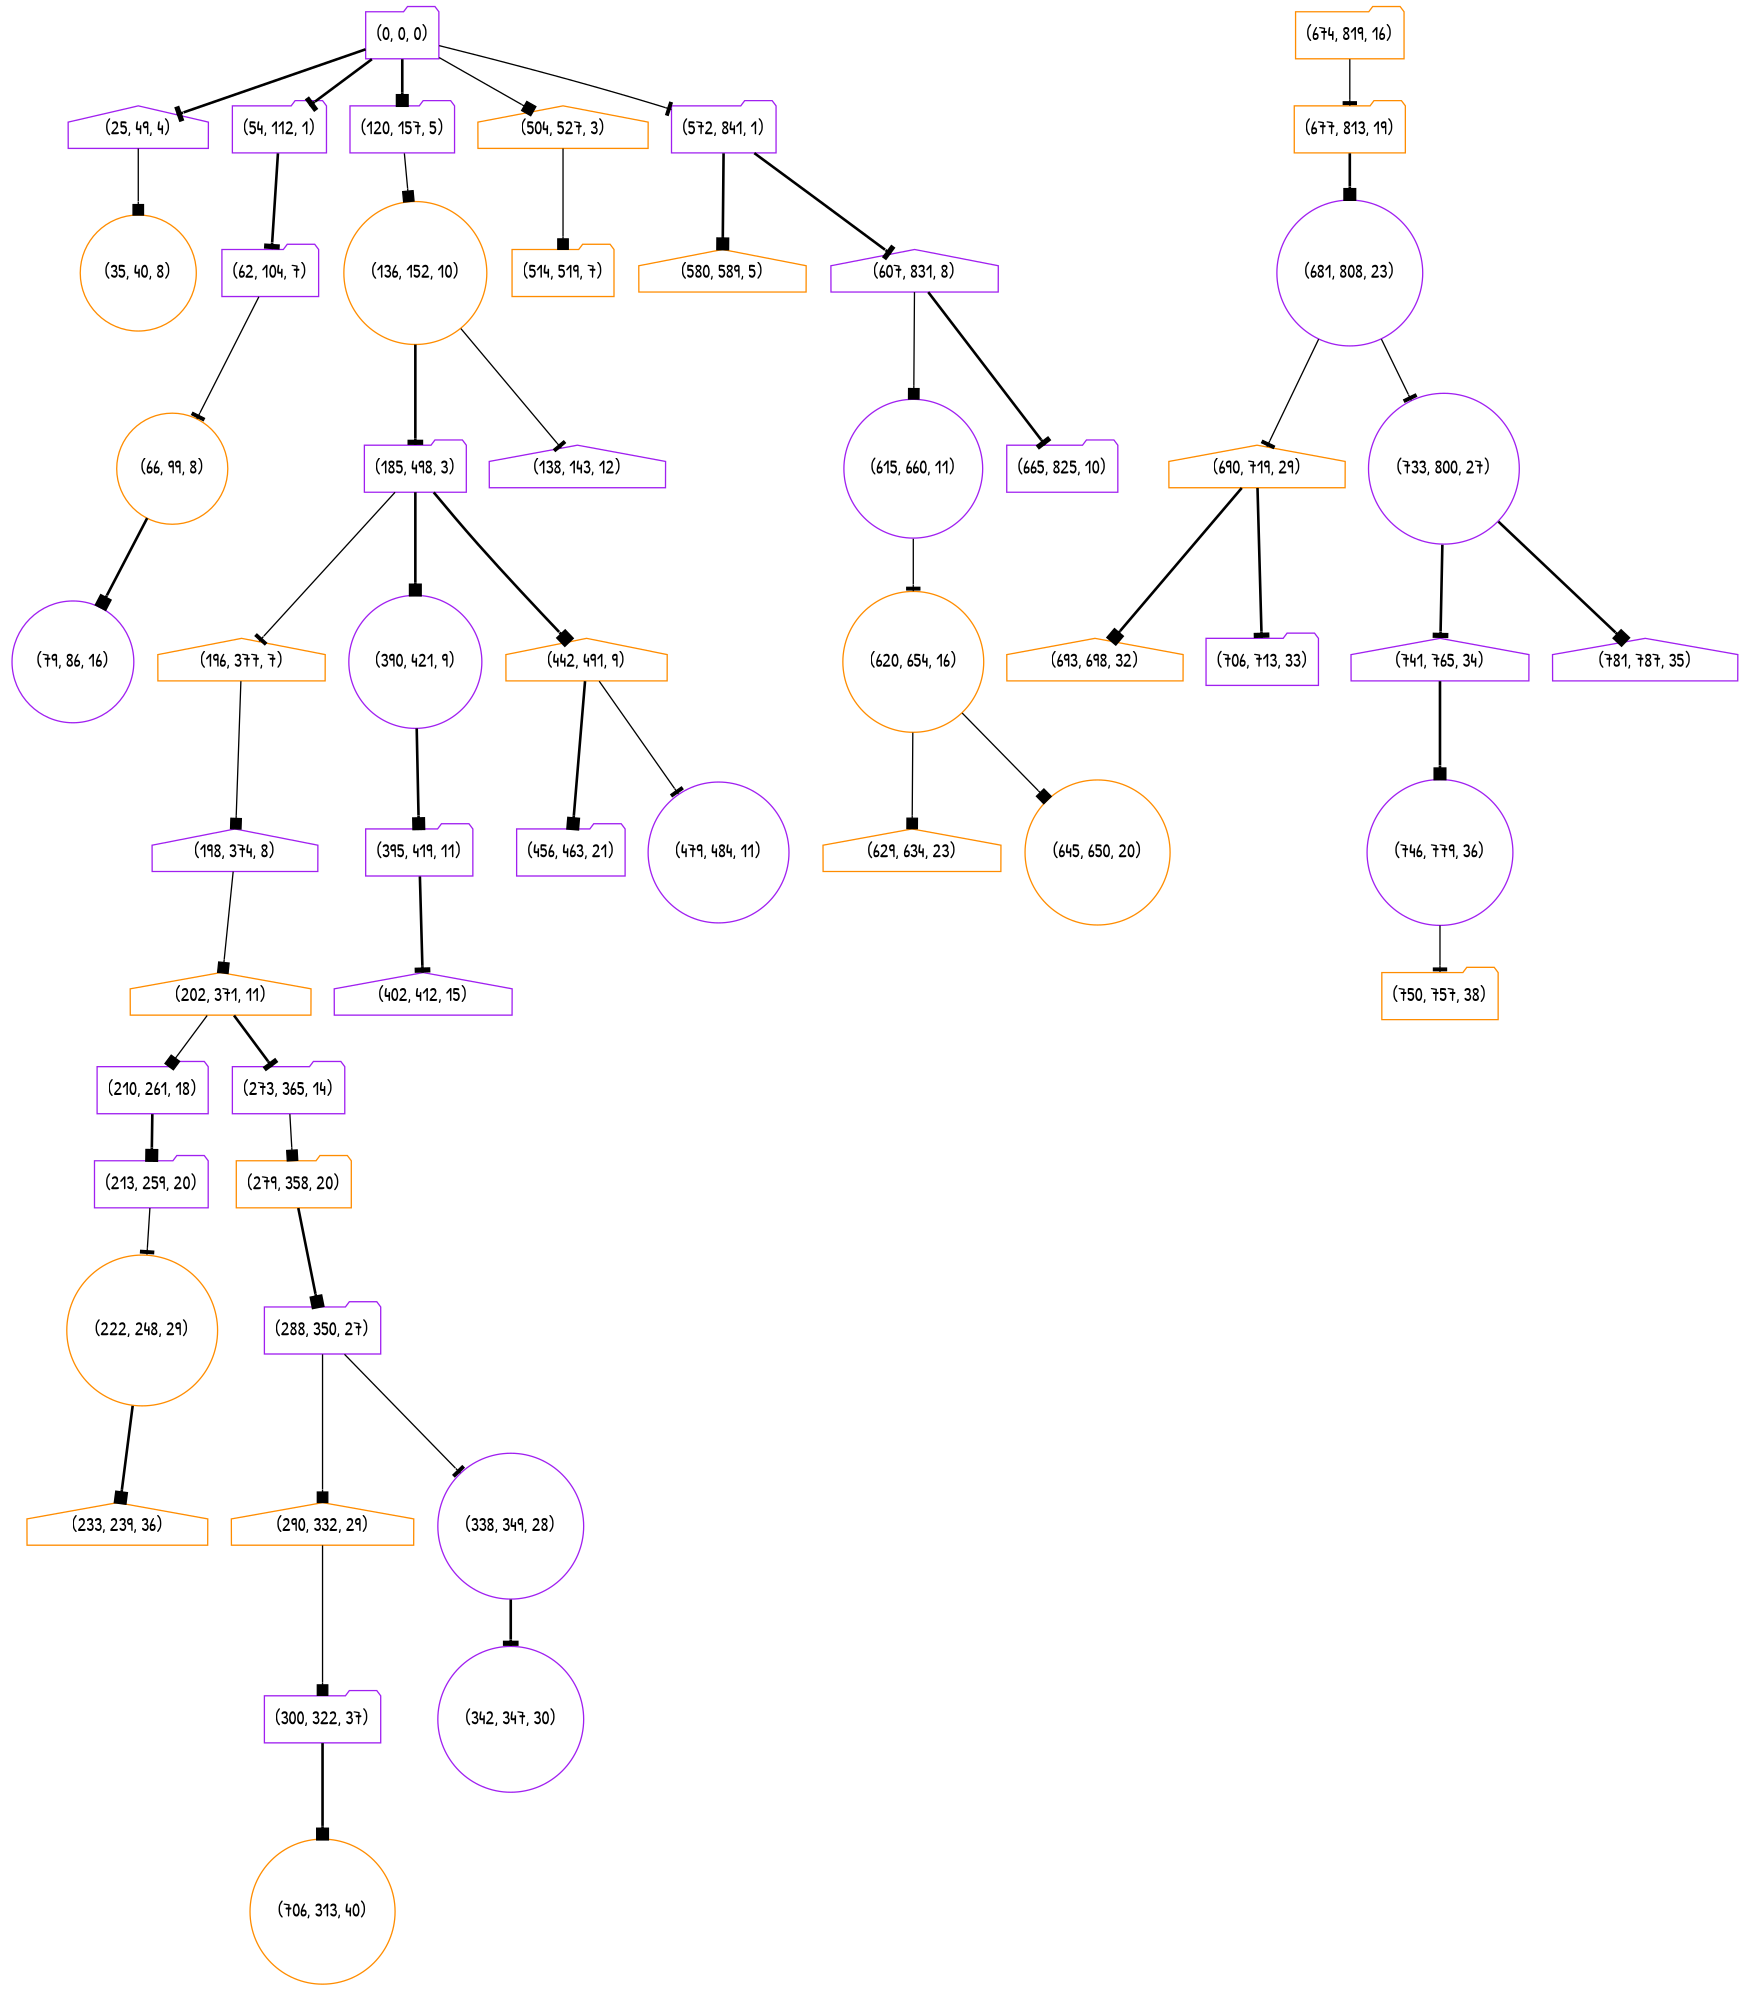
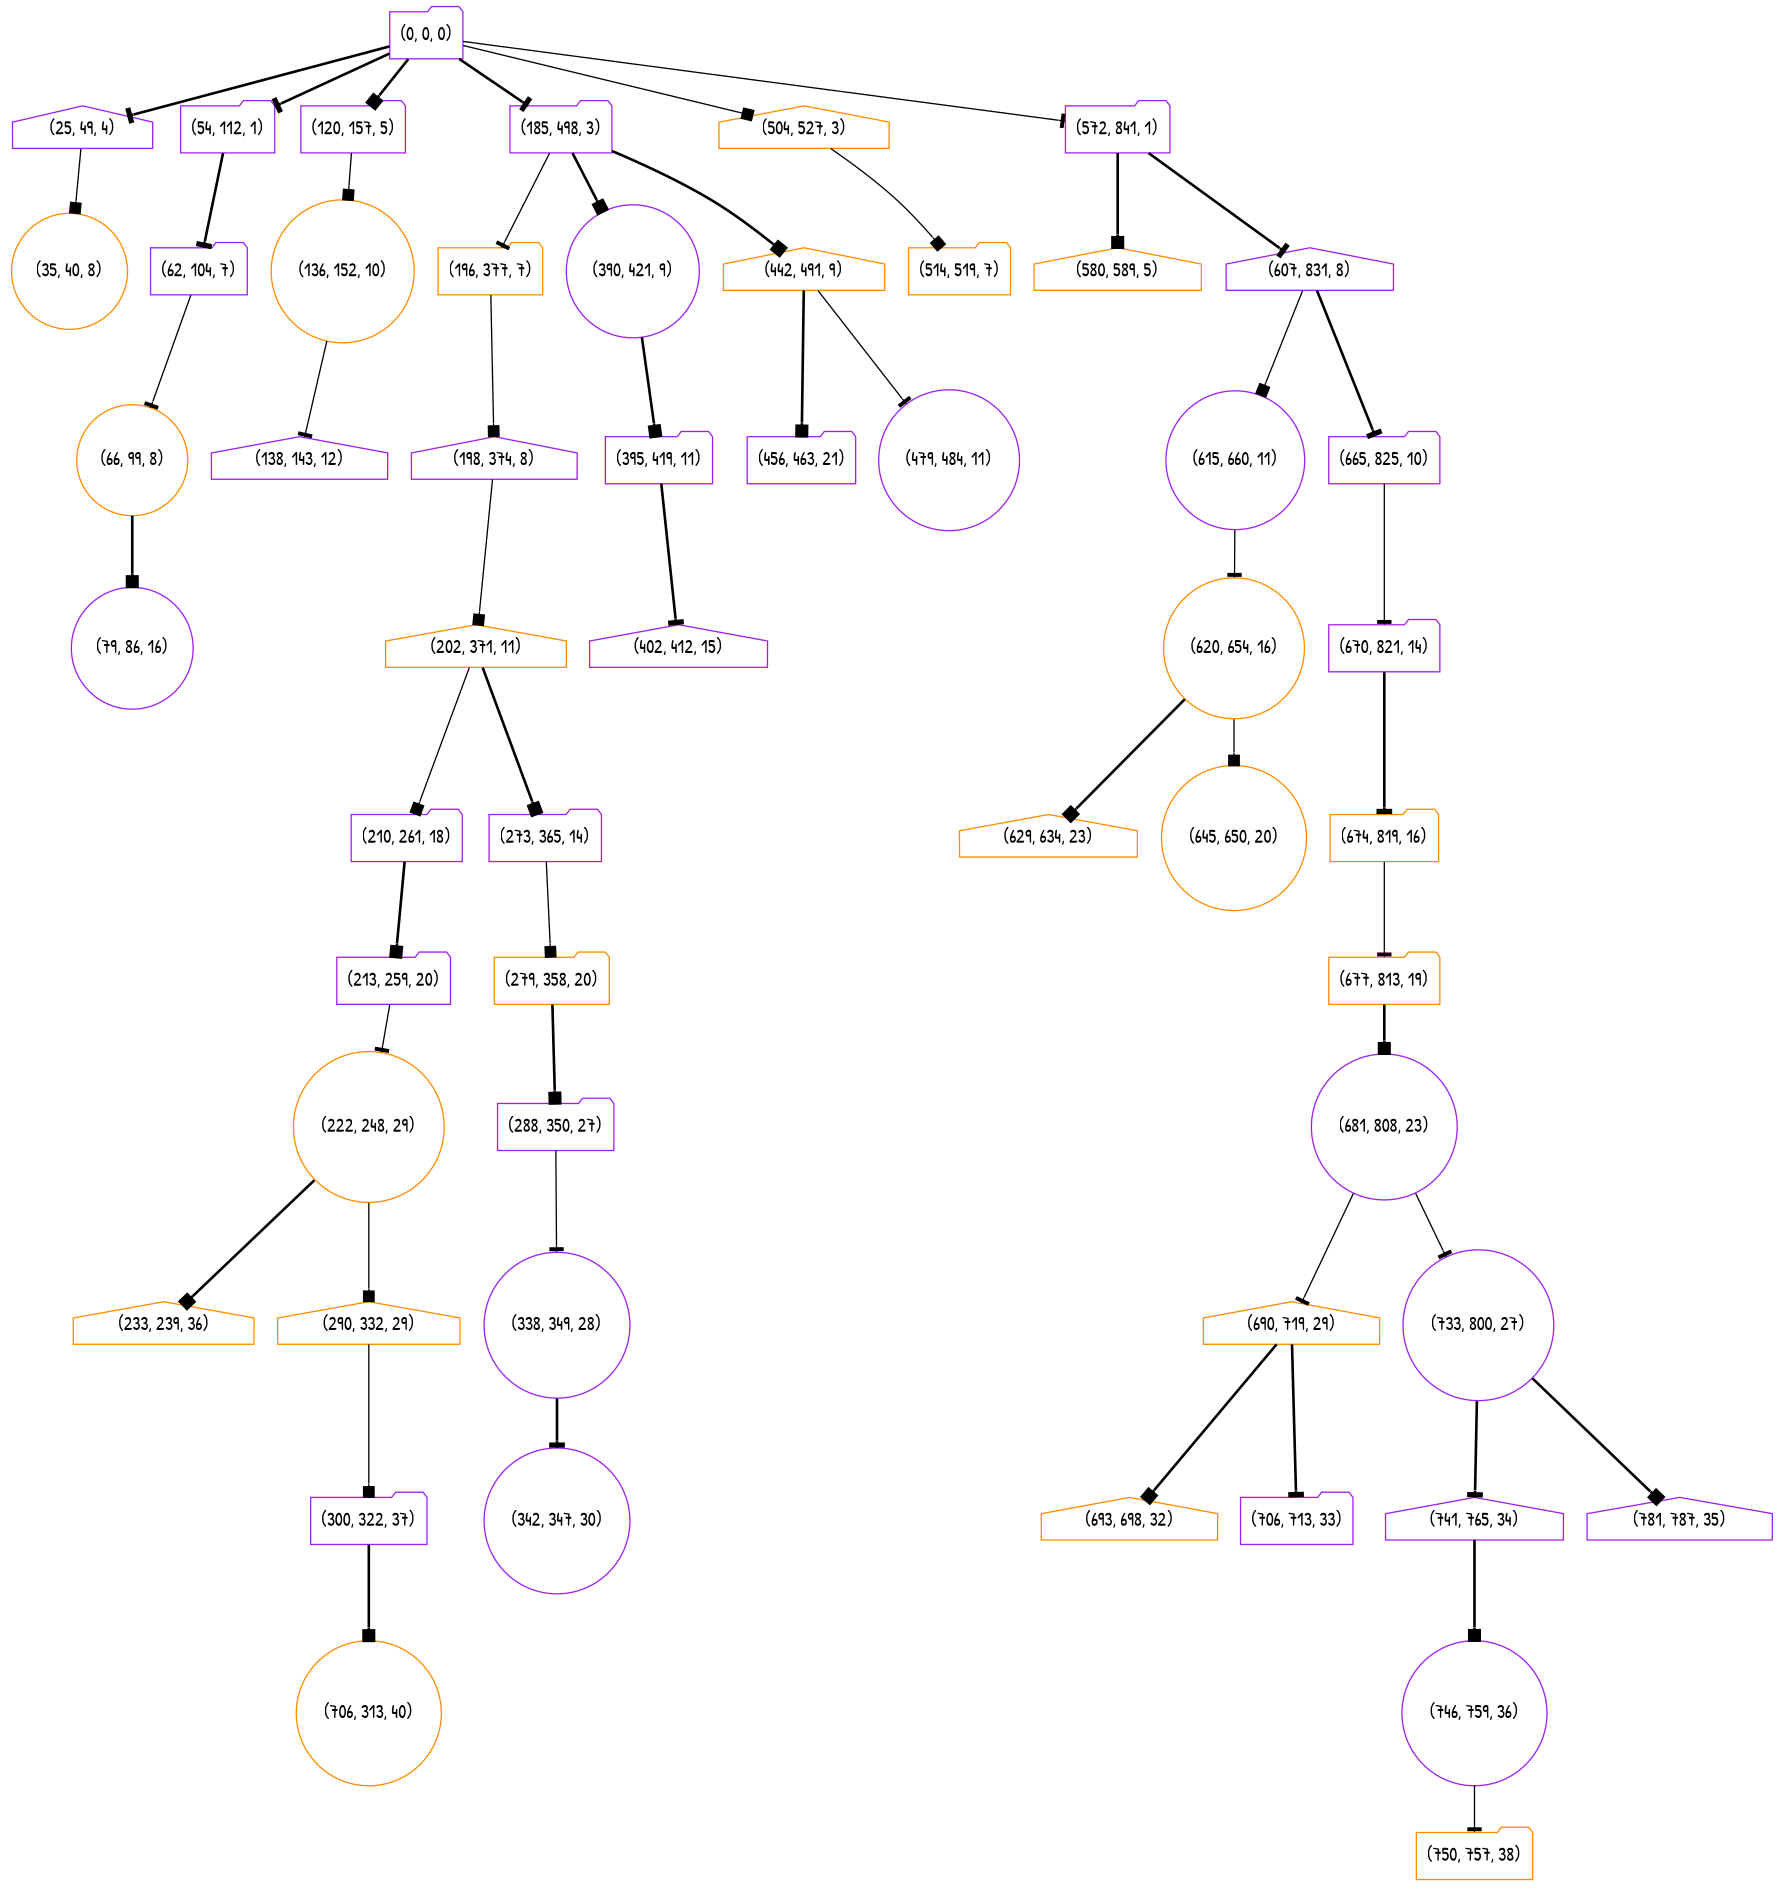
edge "(136, 152, 10)" -> "(185, 498, 3)": now "(0, 0, 0)" -> "(185, 498, 3)"
node "(670, 821, 14)": added
node "(196, 377, 7)": shape house -> folder
edge "(620, 654, 16)" -> "(629, 634, 23)": style solid -> bold
node "(746, 779, 36)": label "(746, 779, 36)" -> "(746, 759, 36)"
edge "(202, 371, 11)" -> "(273, 365, 14)": arrowhead tee -> box
edge "(288, 350, 27)" -> "(290, 332, 29)": now "(222, 248, 29)" -> "(290, 332, 29)"
